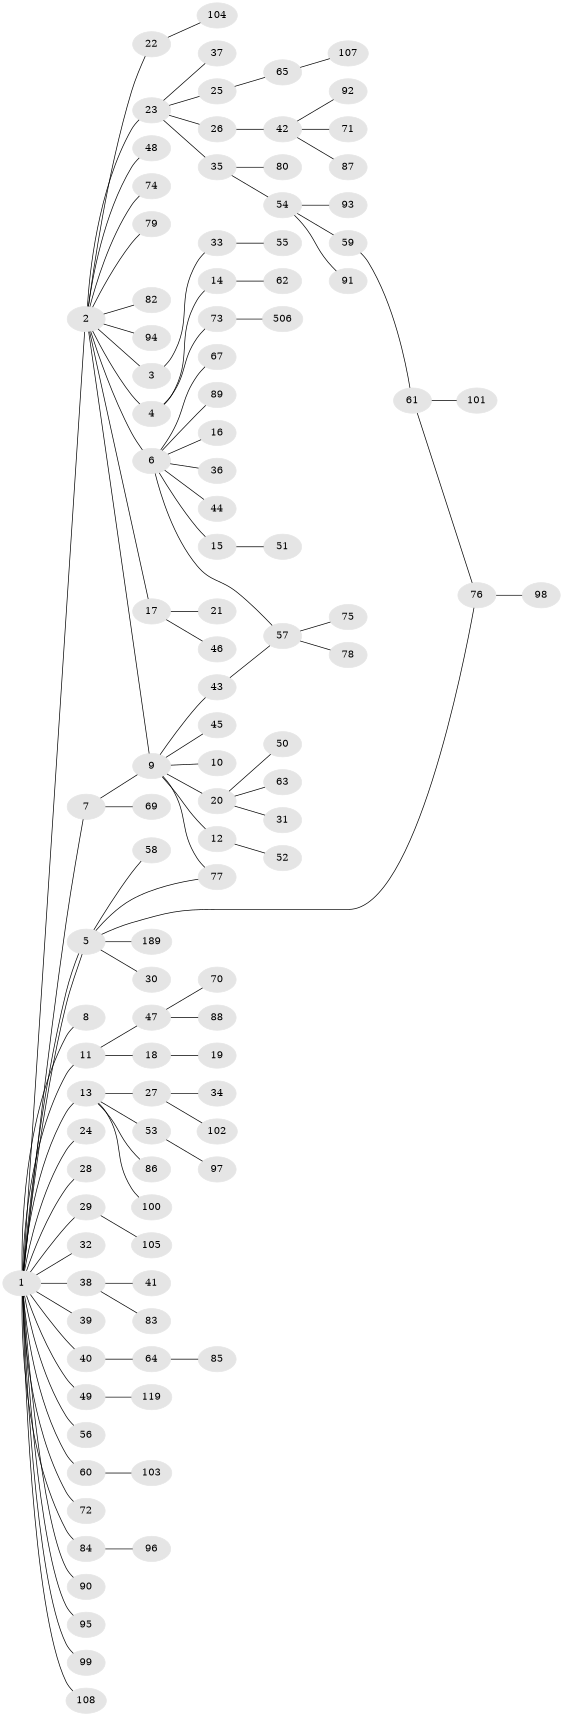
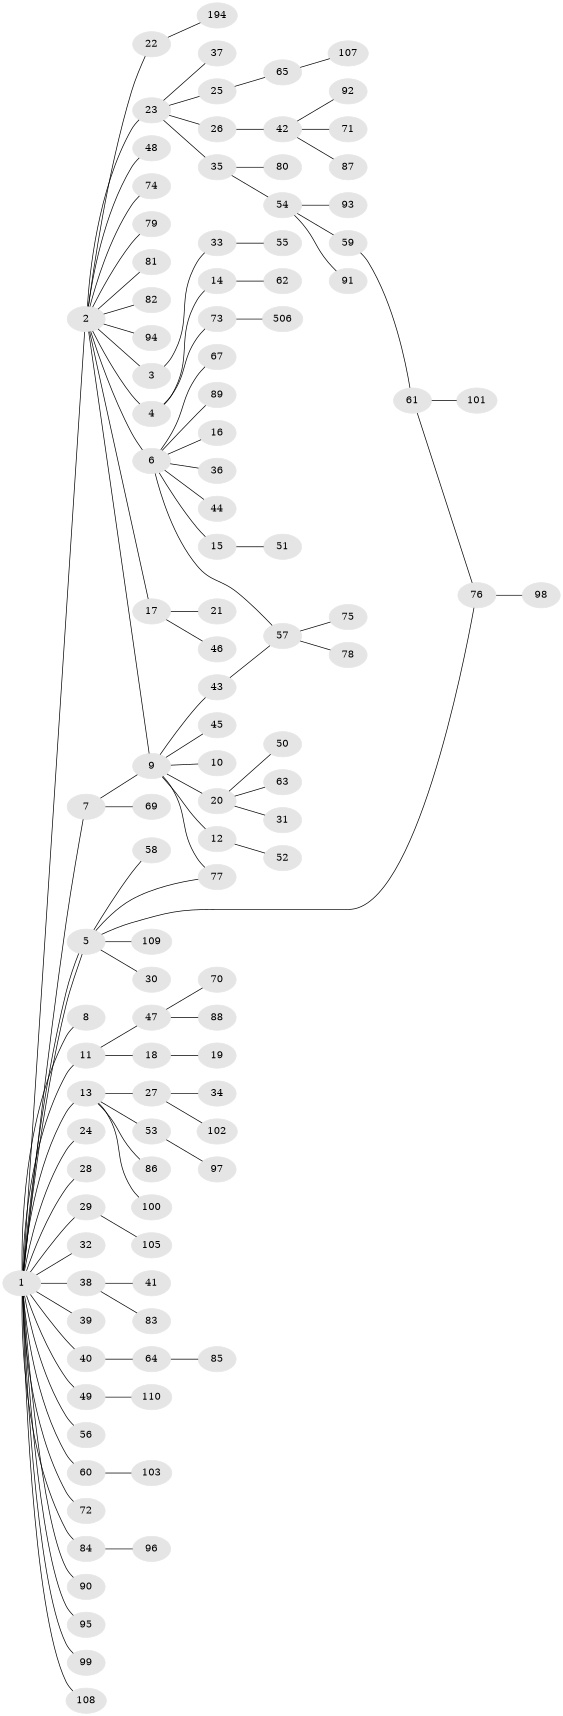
node "104": label "104" -> "194"
node "81": added
node "189": label "189" -> "109"
node "119": label "119" -> "110"
